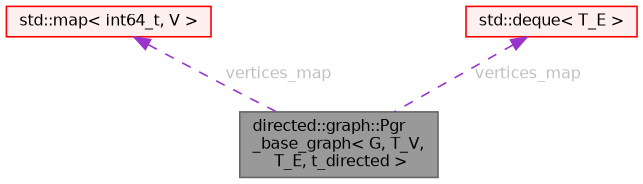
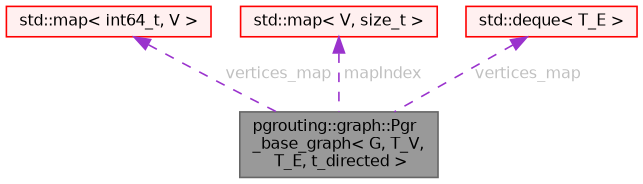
node "std::map< V, size_t >": added
node "directed::graph::Pgr _base_graph< G, T_V, T_E, t_directed >": label "directed::graph::Pgr _base_graph< G, T_V, T_E, t_directed >" -> "pgrouting::graph::Pgr _base_graph< G, T_V, T_E, t_directed >"
